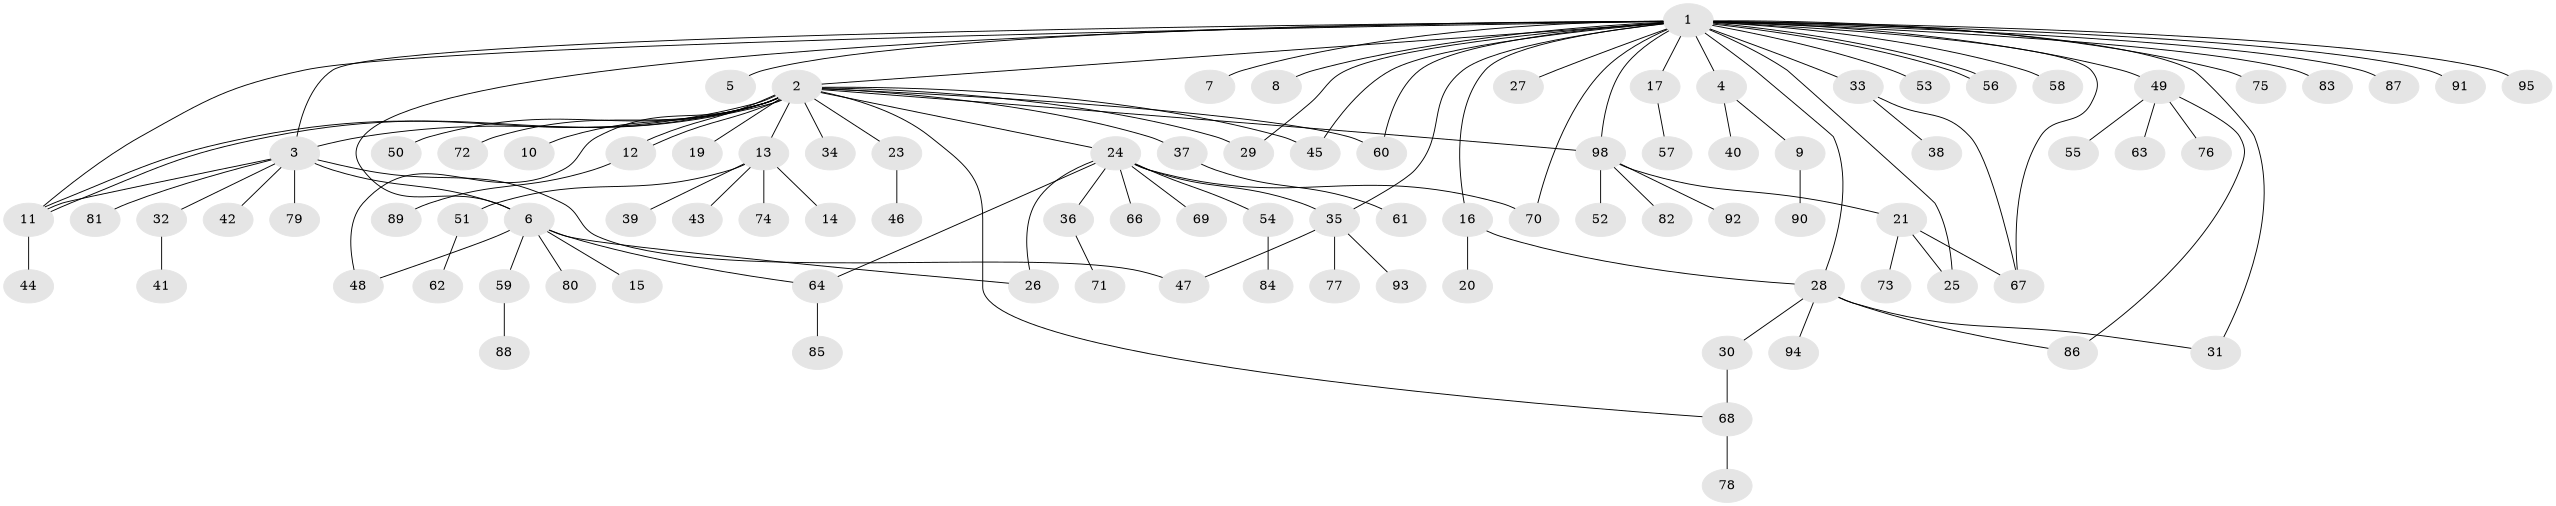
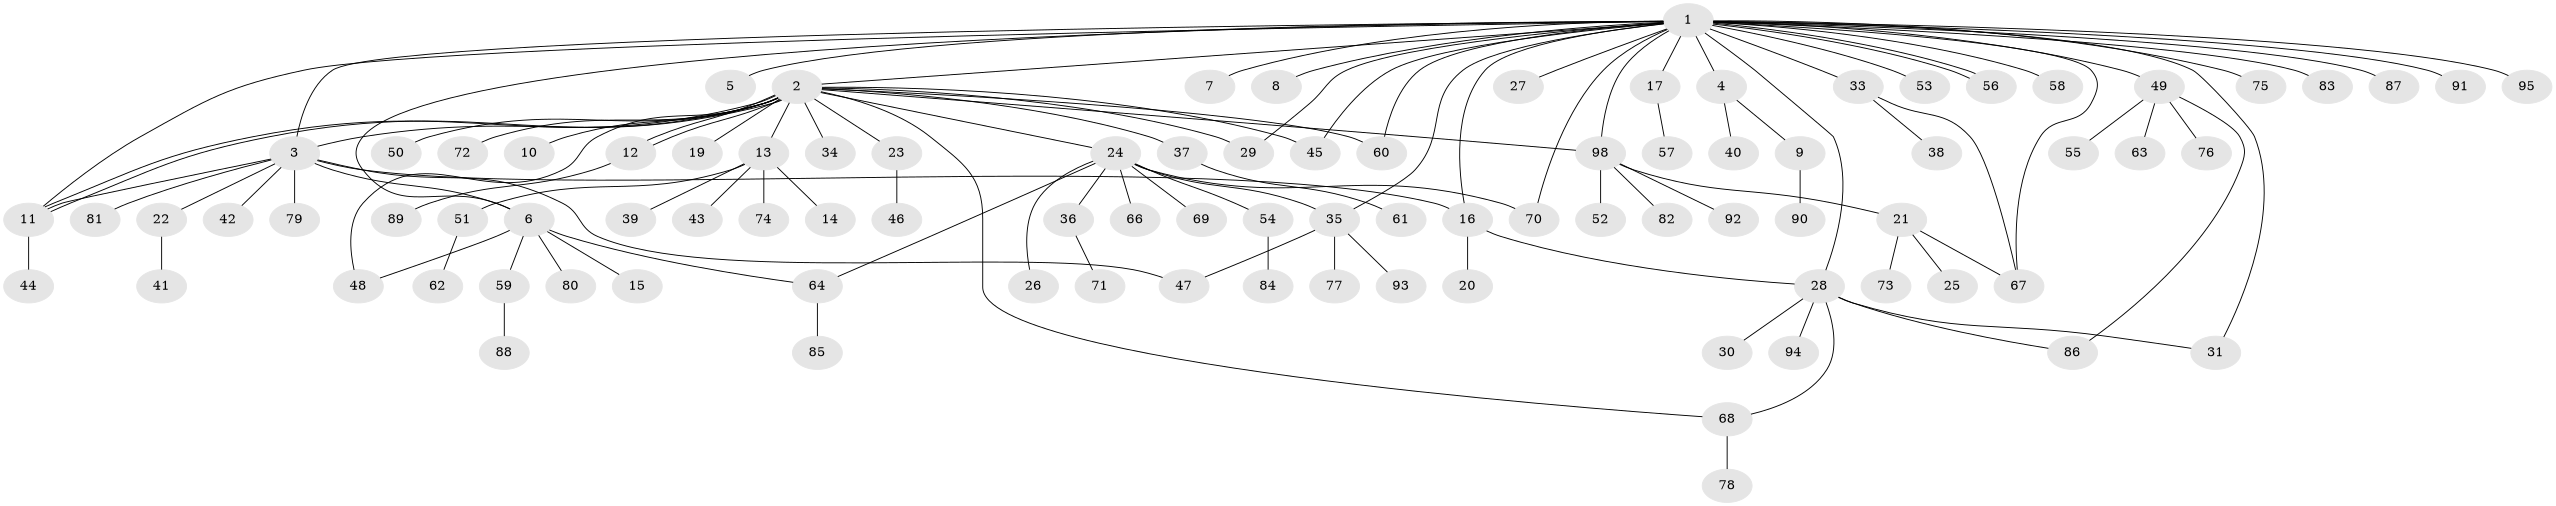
edge "1" -- "25": removed
edge "3" -- "16": added
node "32": label "32" -> "22"
edge "6" -- "26": removed
edge "30" -- "68": now "28" -- "68"
